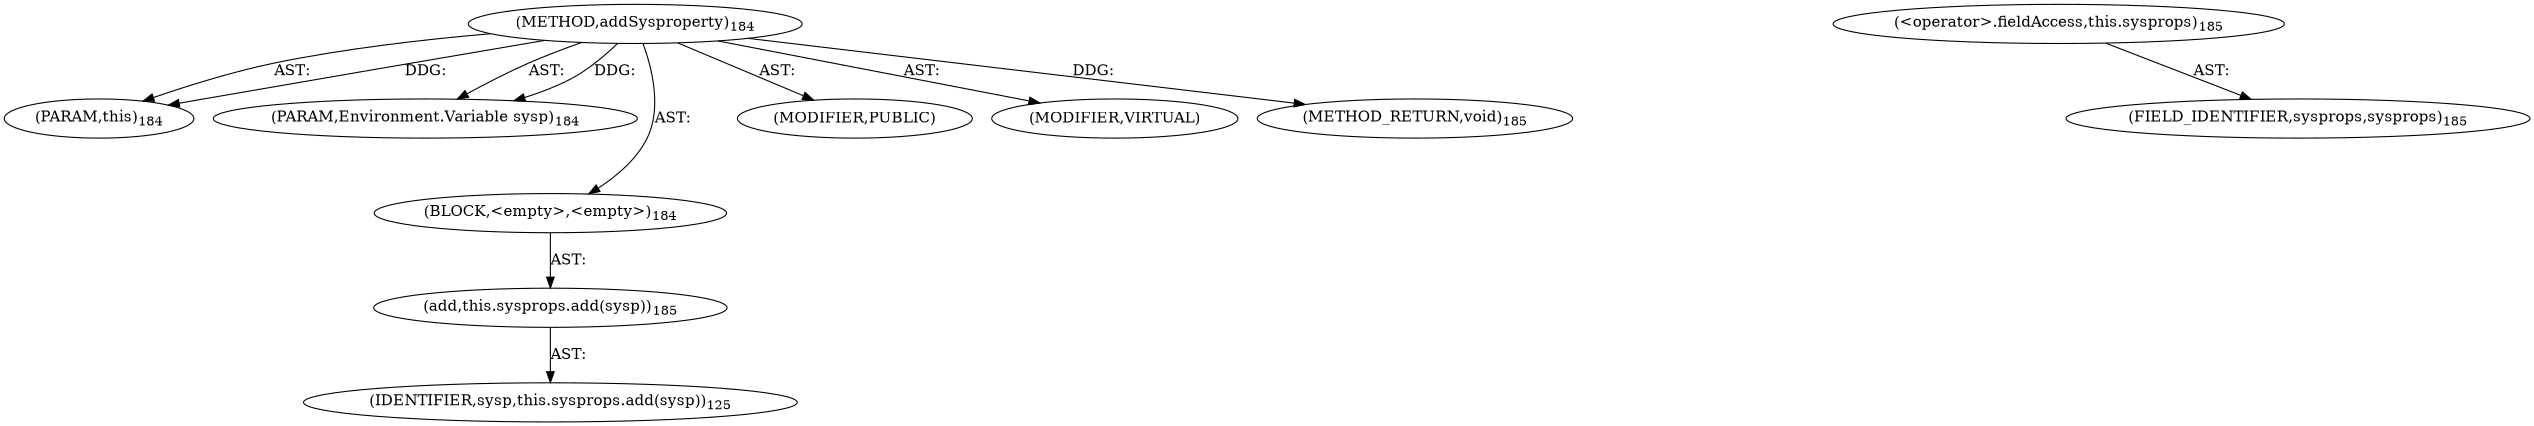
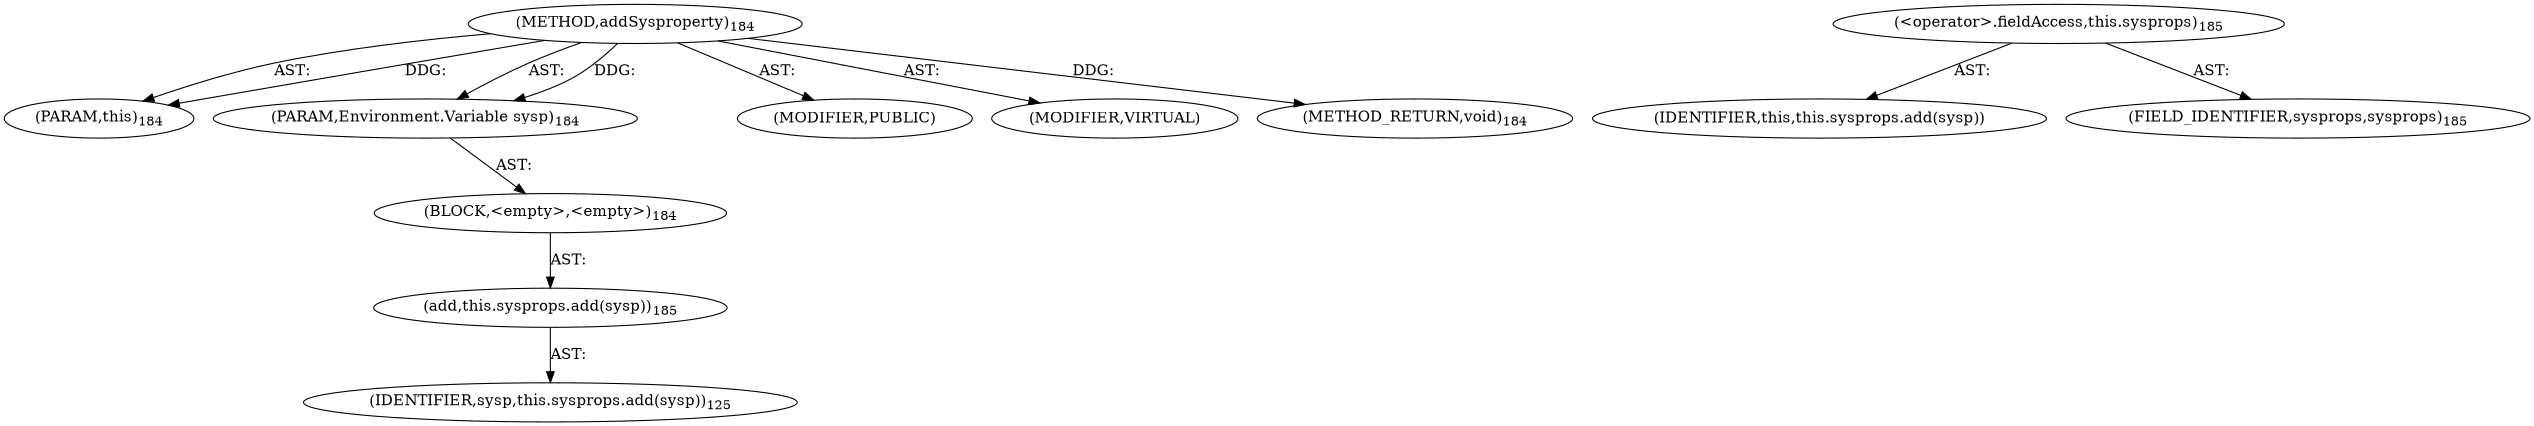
node "(METHOD_RETURN,void)": text "185" -> "184"
node "(IDENTIFIER,this,this.sysprops.add(sysp))": added
edge "(METHOD,addSysproperty)" -> "(BLOCK,<empty>,<empty>)": now "(PARAM,Environment.Variable sysp)" -> "(BLOCK,<empty>,<empty>)"
